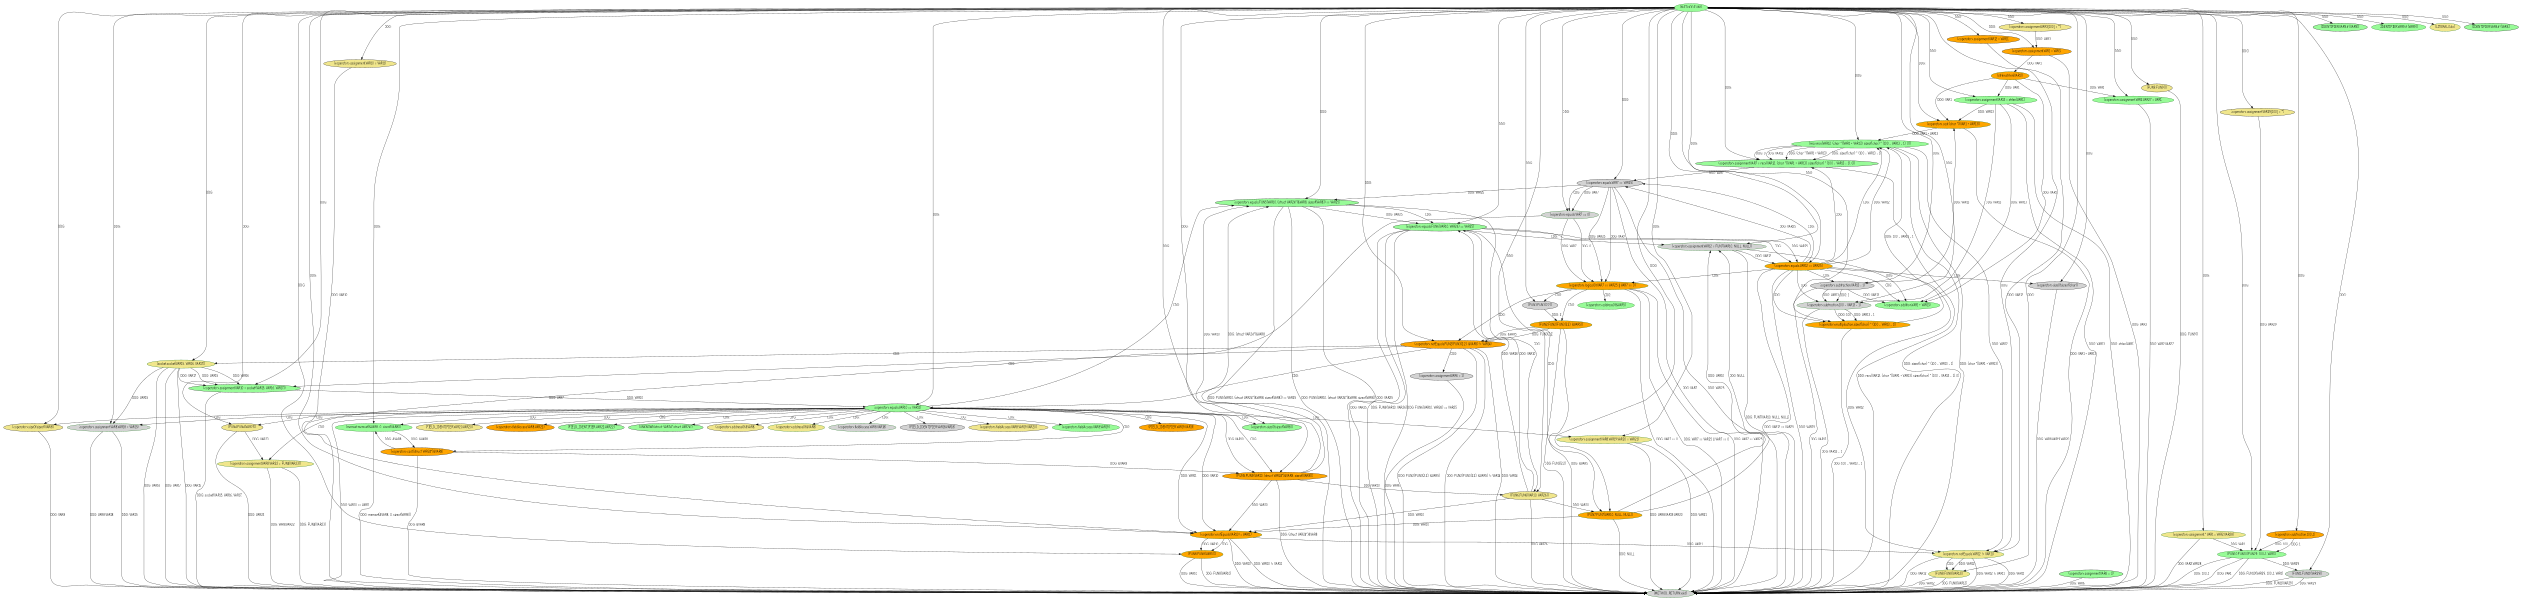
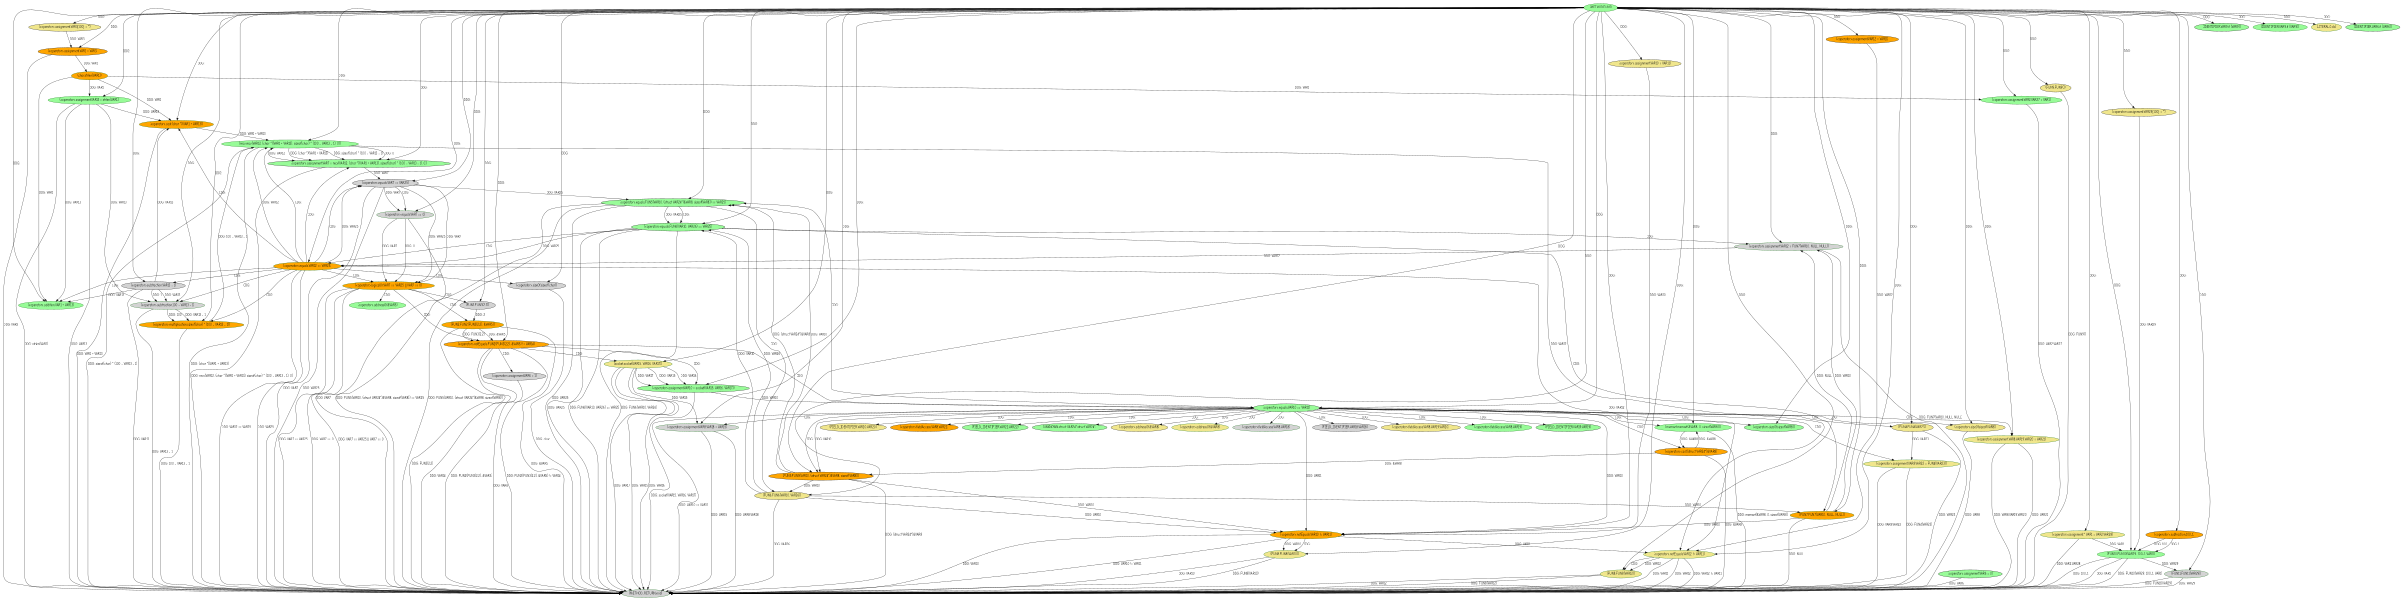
node "(strlen,strlen(VAR1))": label "(strlen,strlen(VAR1))" -> "(char,strlen(VAR1))"
edge "(<operator>.equals,VAR12 == VAR25)" -> "(<operator>.cast,(char *)(VAR1 + VAR13))": added, label "CDG:"
edge "(<operator>.assignment,VAR12 = FUN7(VAR10, NULL, NULL))" -> "(<operator>.addition,VAR1 + VAR13)": now "(METHOD,FUN1)" -> "(<operator>.addition,VAR1 + VAR13)"
node "(FIELD_IDENTIFIER,VAR19,VAR19)": fillcolor orange -> palegreen
edge "(<operator>.sizeOf,sizeof(char))" -> "(METHOD_RETURN,void)": label "DDG: VAR8.VAR19.VAR20" -> "DDG: char"
node "(FUN8,FUN8(VAR10))": fillcolor orange -> khaki
node "(FUN10,FUN10(FUN29, 100-1, VAR1))": label "(FUN10,FUN10(FUN29, 100-1, VAR1))" -> "(FUN10,FUN10(VAR29, 100-1, VAR1))"
